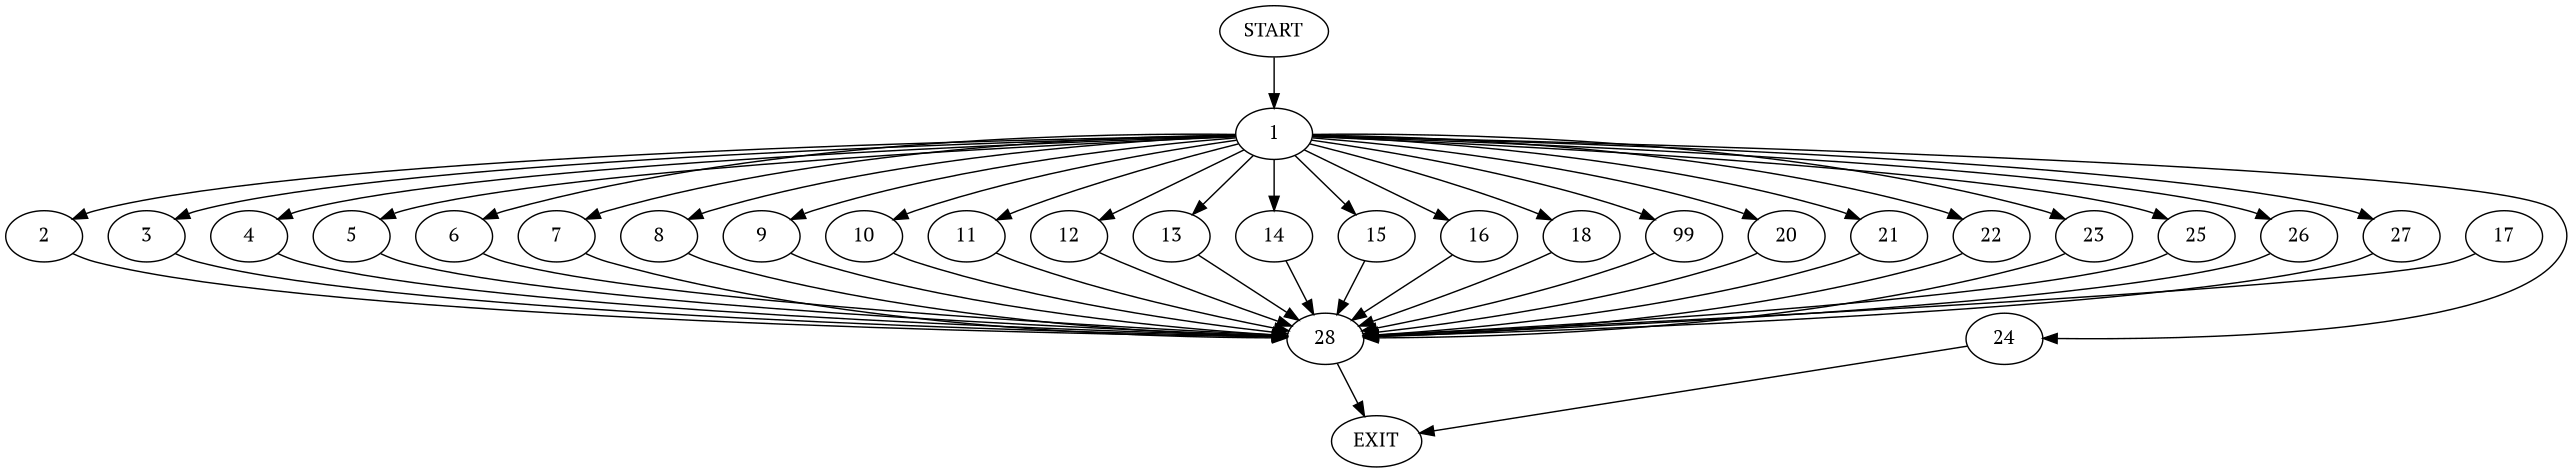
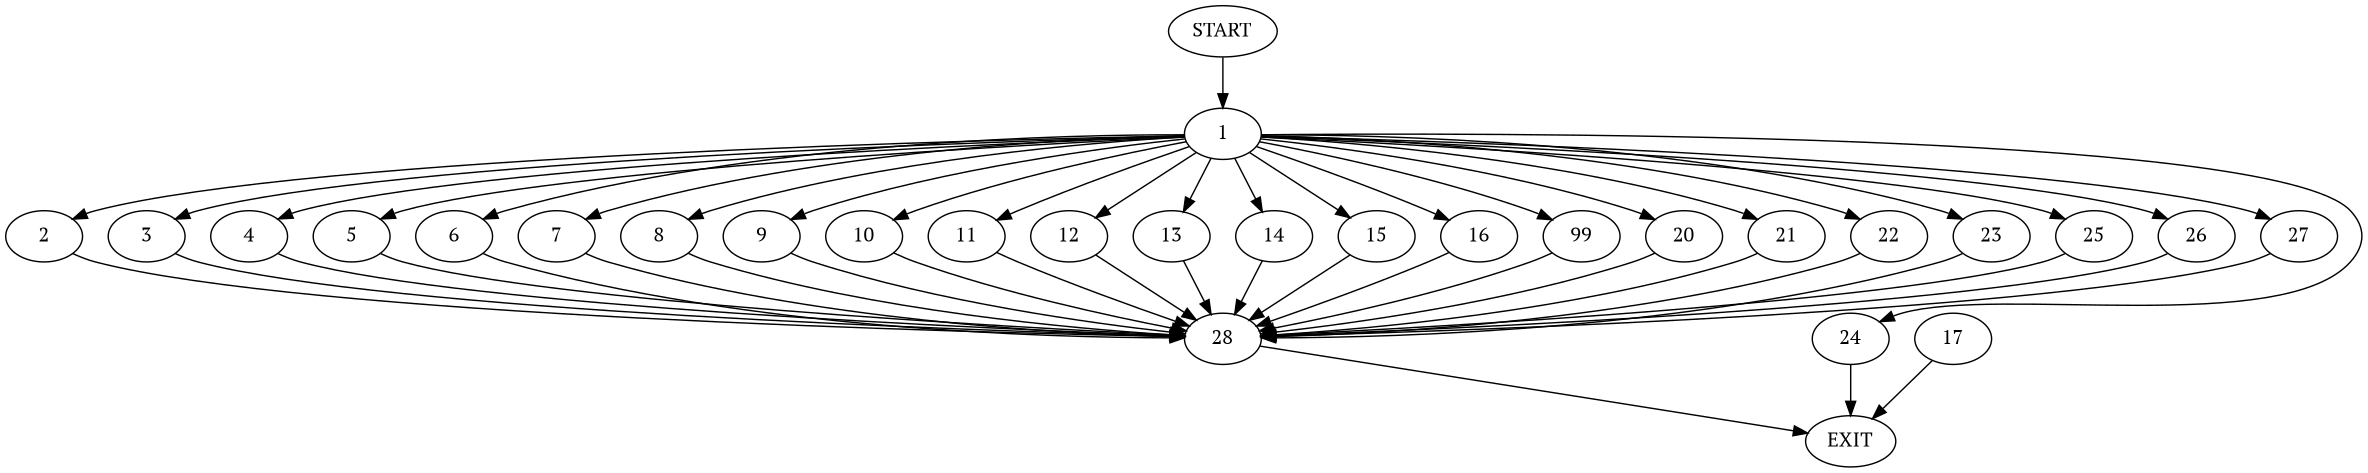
node "18": removed
edge "17" -> "28": now "17" -> "EXIT"
